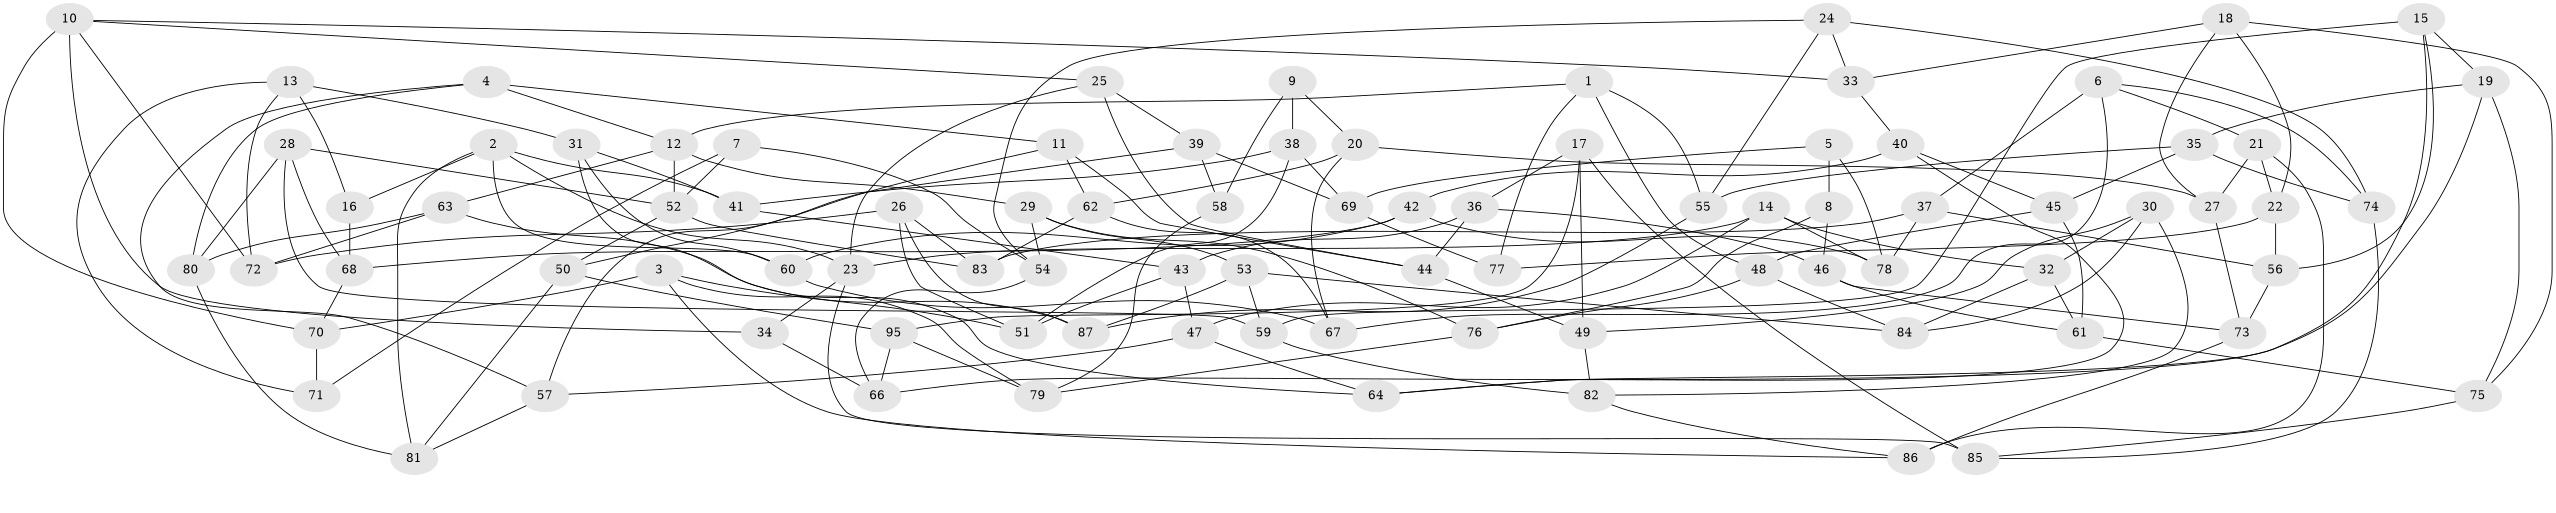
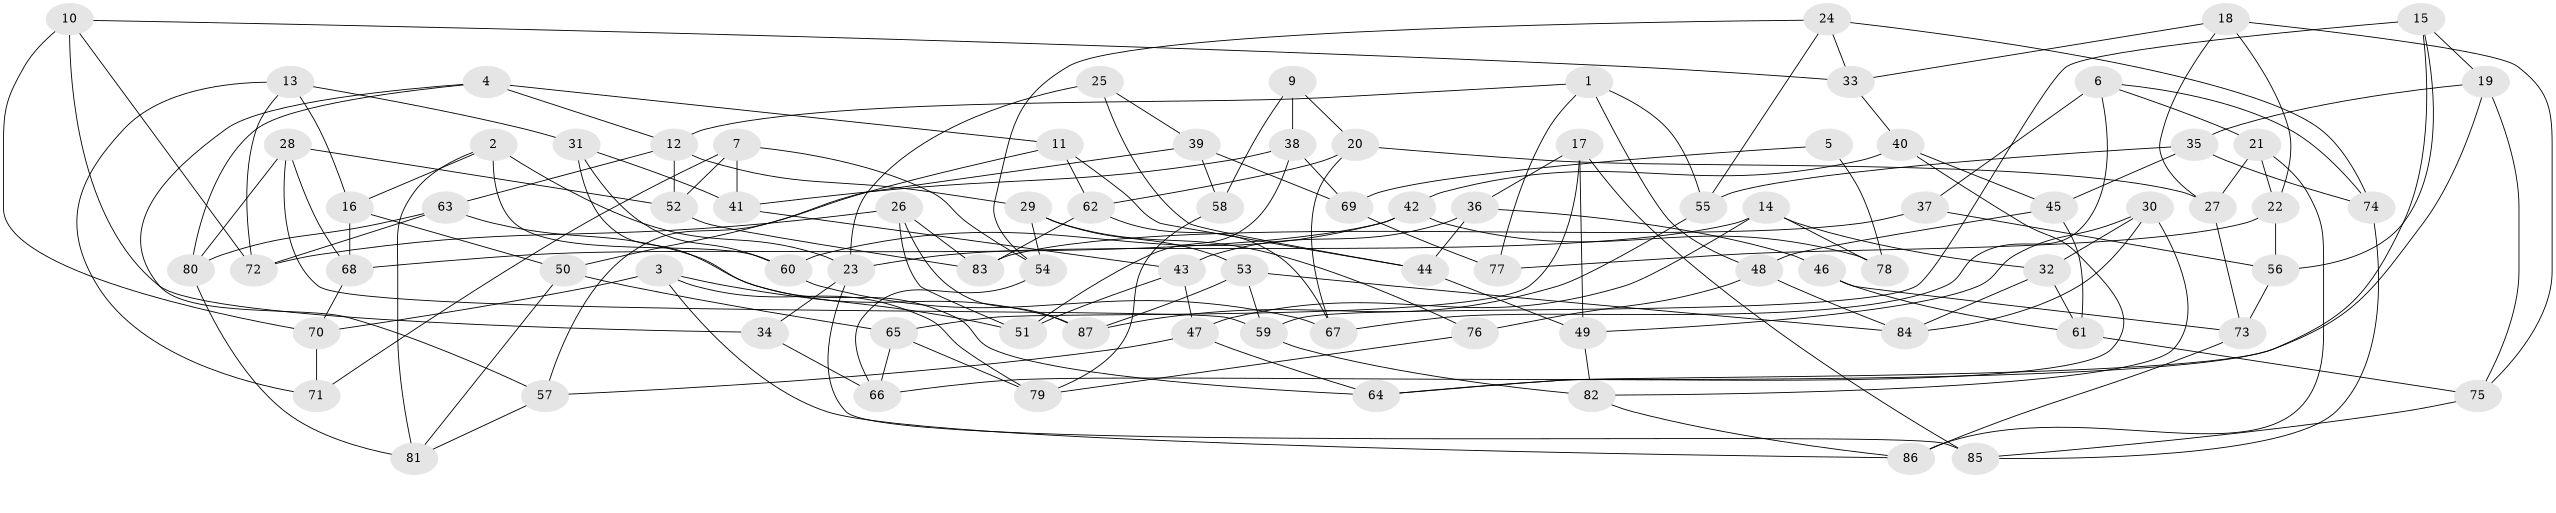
edge "10" -- "25": removed
edge "2" -- "41": now "7" -- "41"
node "8": removed
edge "52" -- "50": now "16" -- "50"
edge "37" -- "78": removed
node "95": label "95" -> "65"
